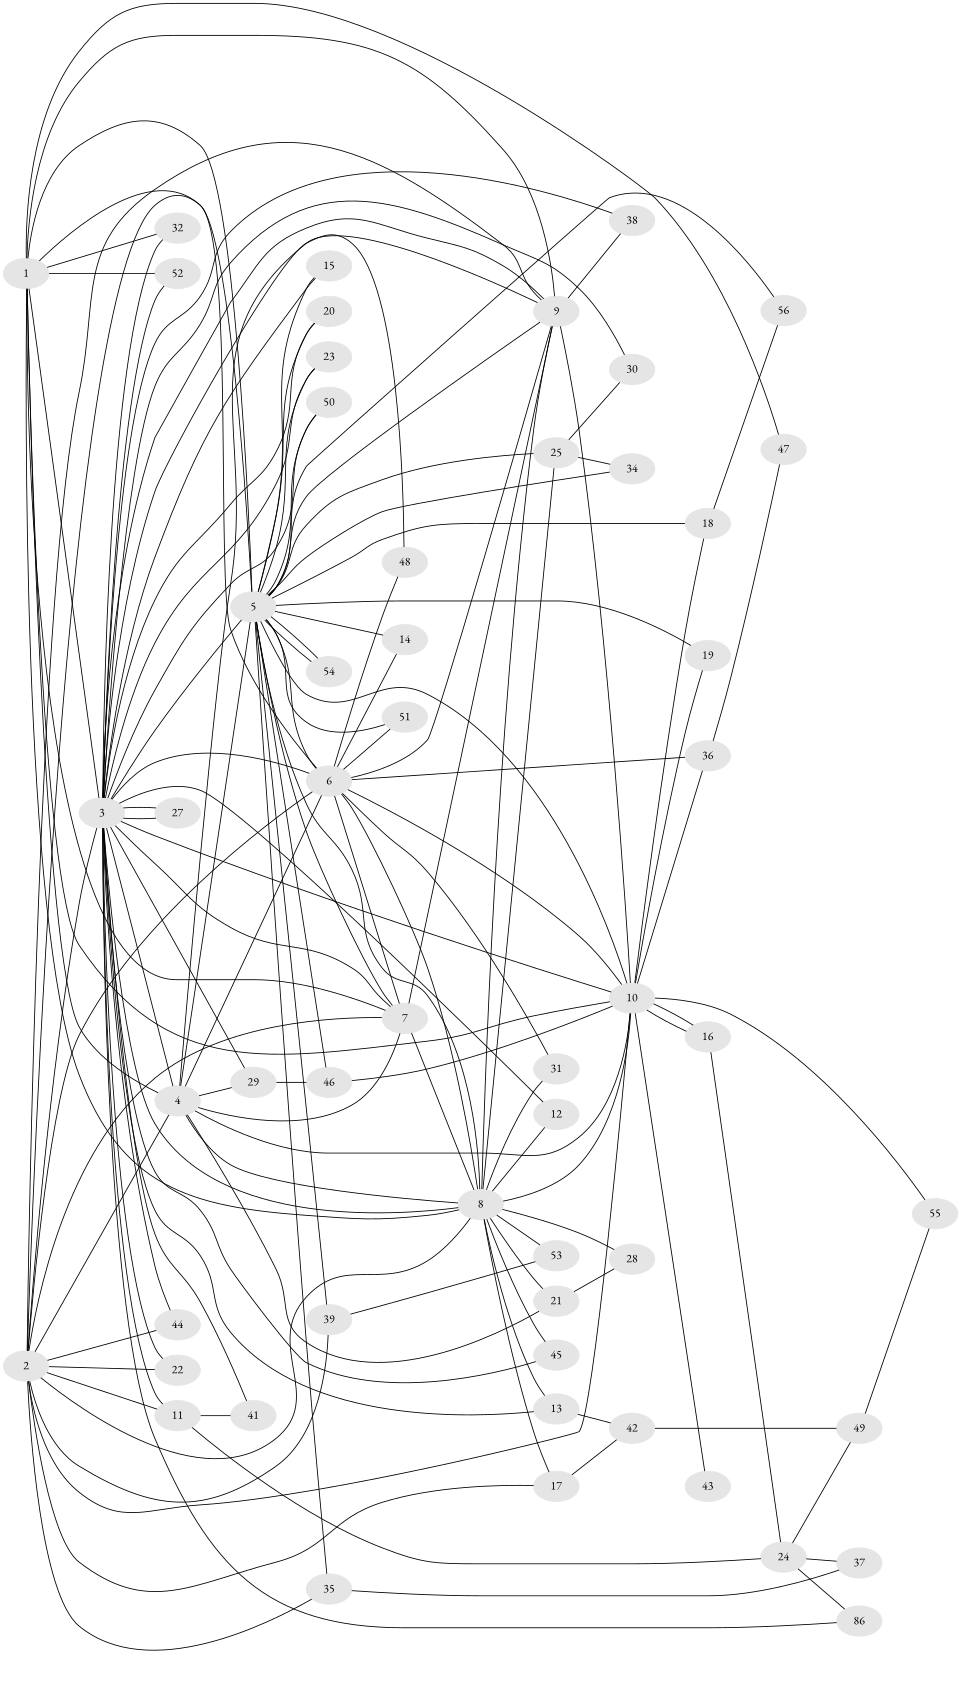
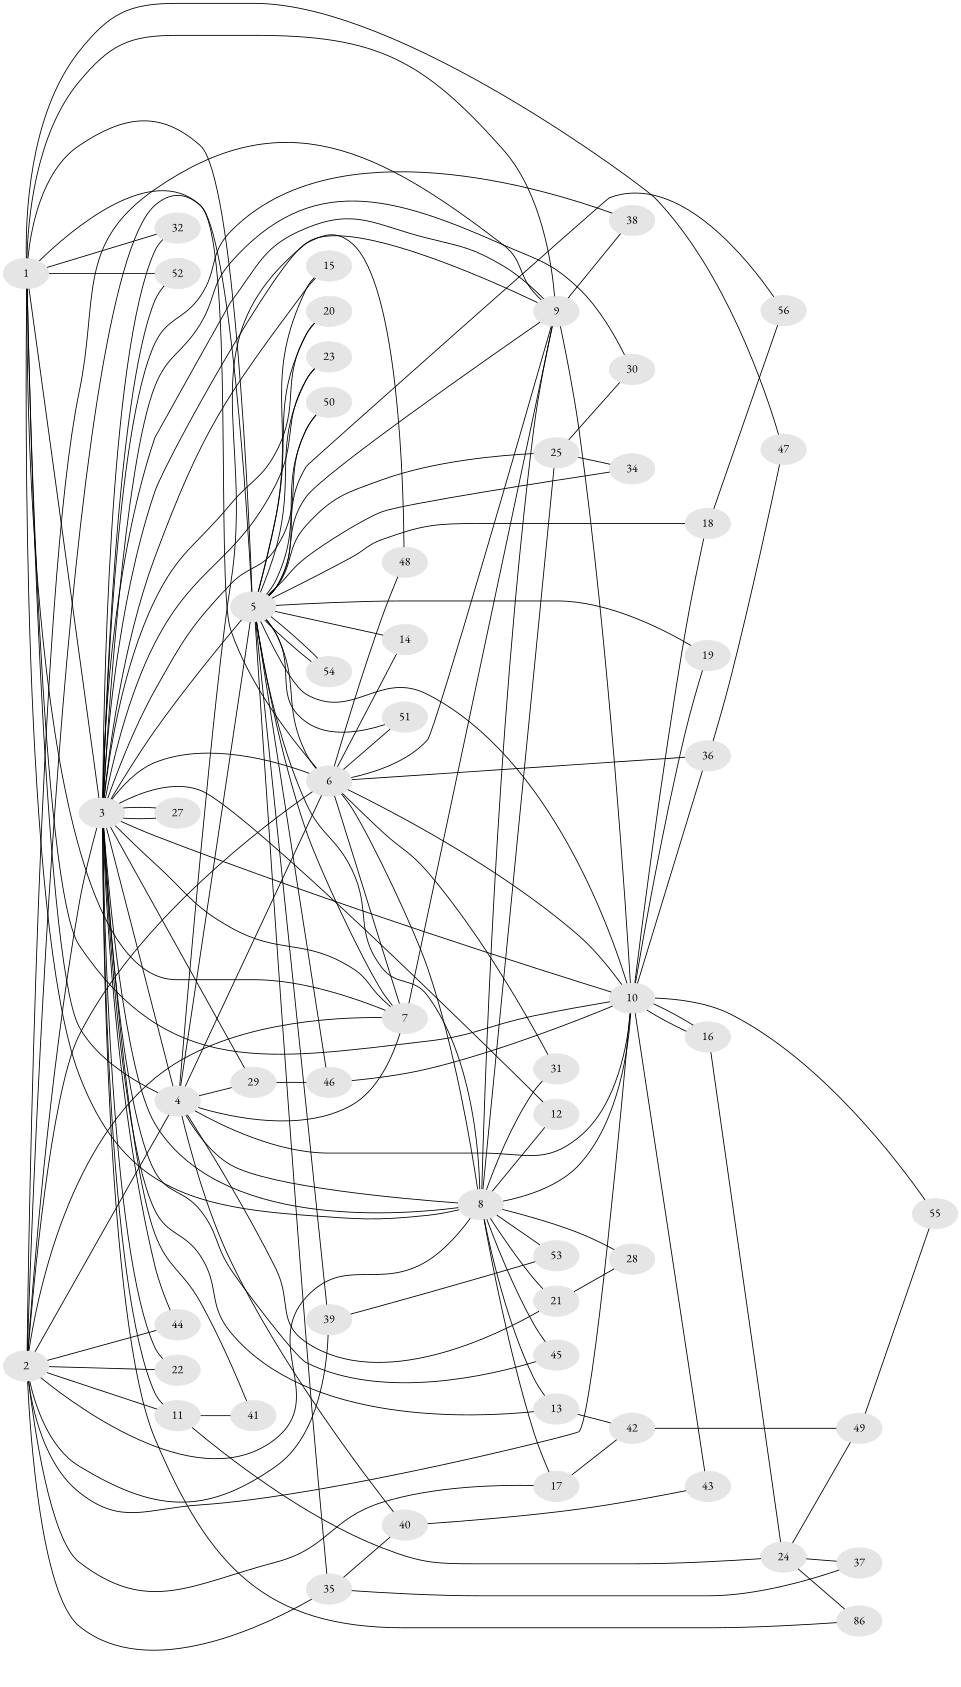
edge "7" -- "8": removed
node "40": added
